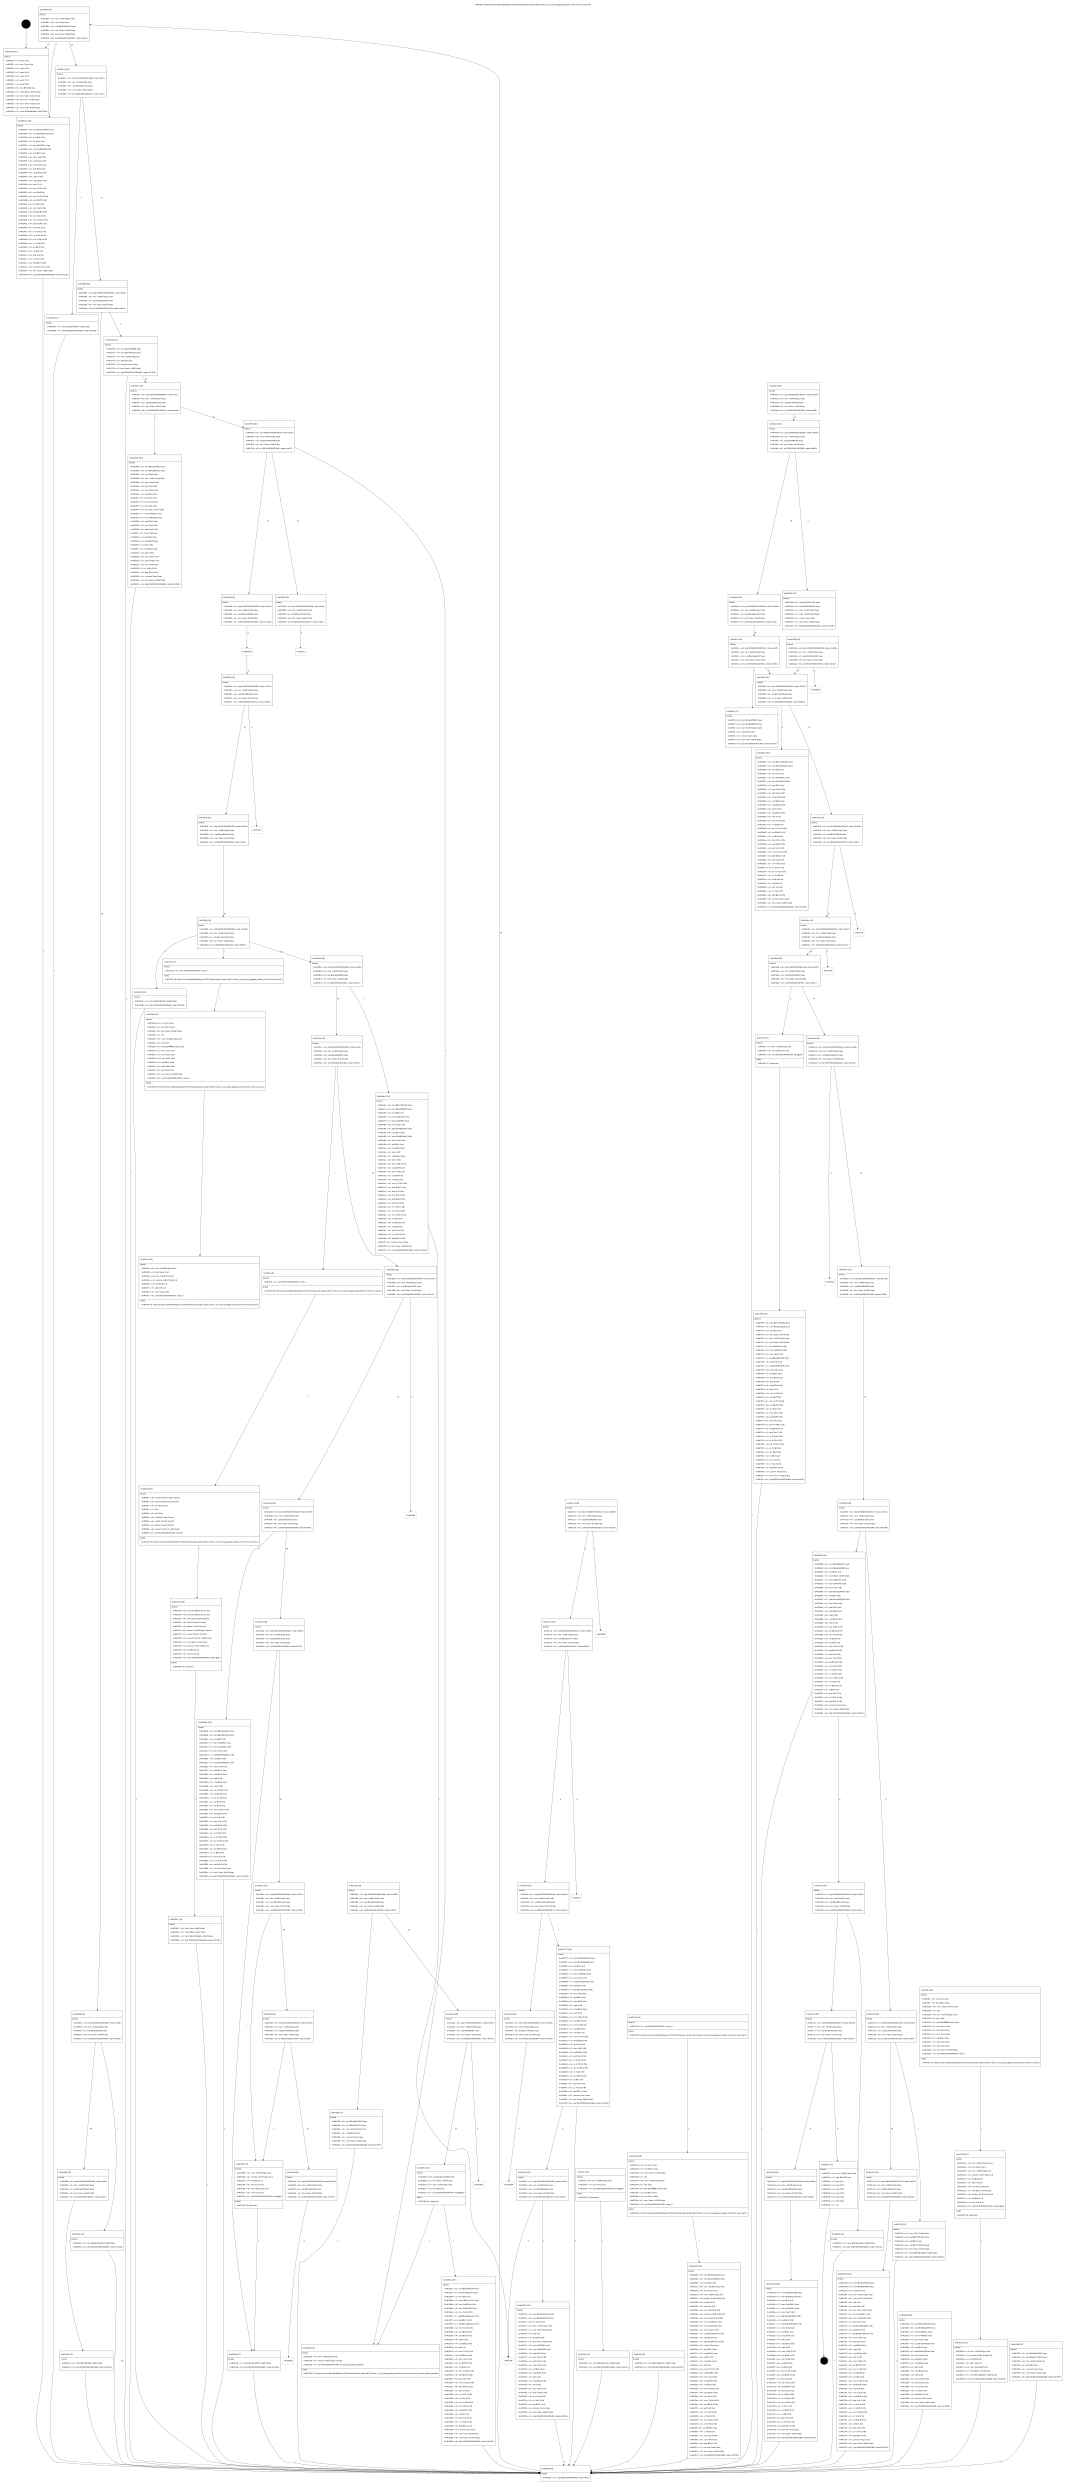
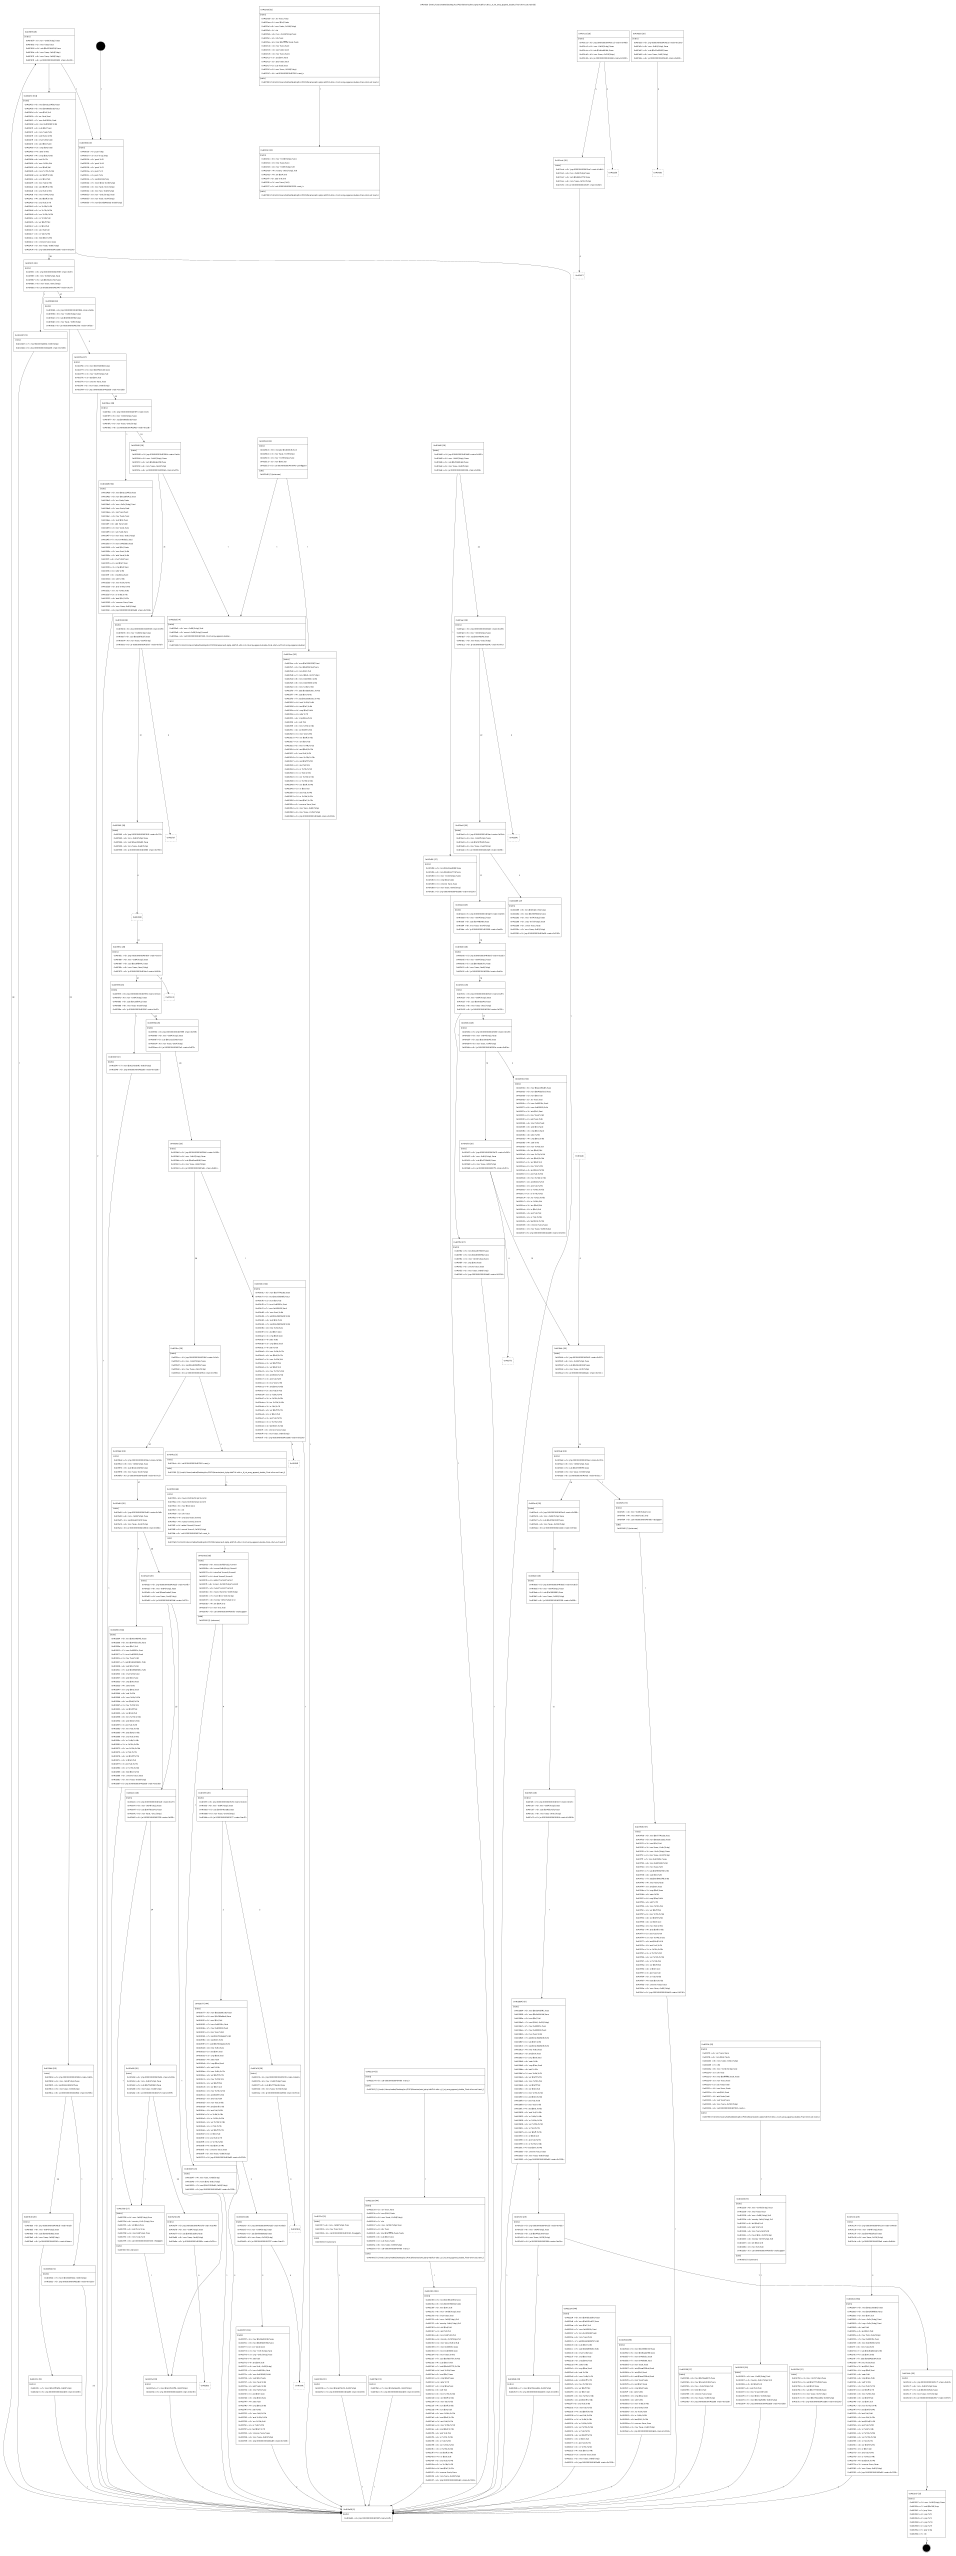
edge "0x40185f [29]" -> "0x40187c [28]": now "0x402453 [134]" -> "0x40187c [28]"
edge "0x401ae4 [28]" -> "0x402289 [27]": now "0x401ac8 [28]" -> "0x402289 [27]"
edge "0x401908 [28]" -> "0x401940 [28]": now "0x401924 [28]" -> "0x401940 [28]"
edge "0x401b38 [28]" -> "0x401b54 [28]": removed, label "17"
edge "0x401994 [28]" -> "0x402541 [12]": now "0x401978 [28]" -> "0x402541 [12]"
edge "0x401b8c [28]" -> "0x402a4c": reversed
node "0x4021a3 [5]": removed
node "0x402a0e": removed
edge "0x4019e8 [28]" -> "0x4029f5": now "0x401e6c [144]" -> "0x4029f5"
edge "0x401cdc [28]" -> "0x401cf8 [28]": now "0x402003 [68]" -> "0x401cf8 [28]"
node "0x401c18 [28]": removed
edge "0x401aac [28]" -> "0x4025b3 [23]": now "0x401aac [28]" -> "0x401ac8 [28]"
node "0x401c88 [28]": removed
